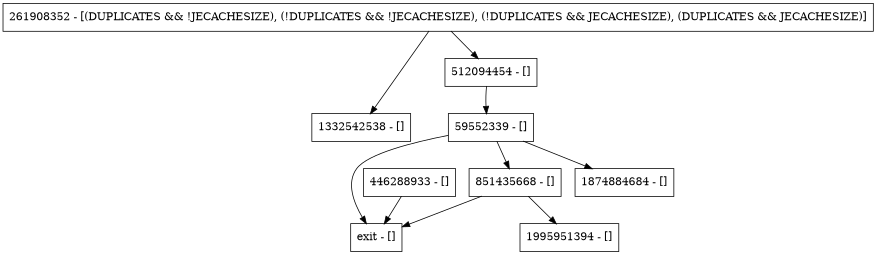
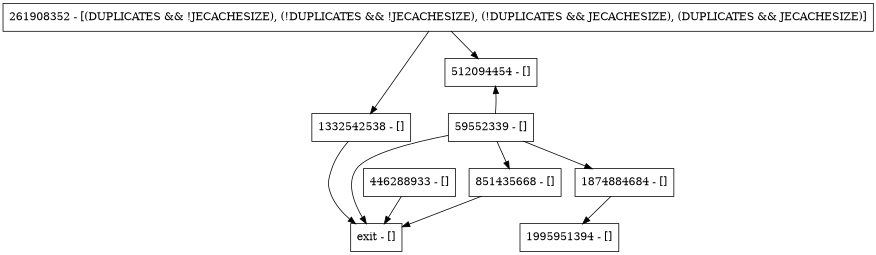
edge "512094454 - []" -> "59552339 - []": reversed
edge "1332542538 - []" -> "exit - []": added
edge "851435668 - []" -> "1995951394 - []": now "1874884684 - []" -> "1995951394 - []"
